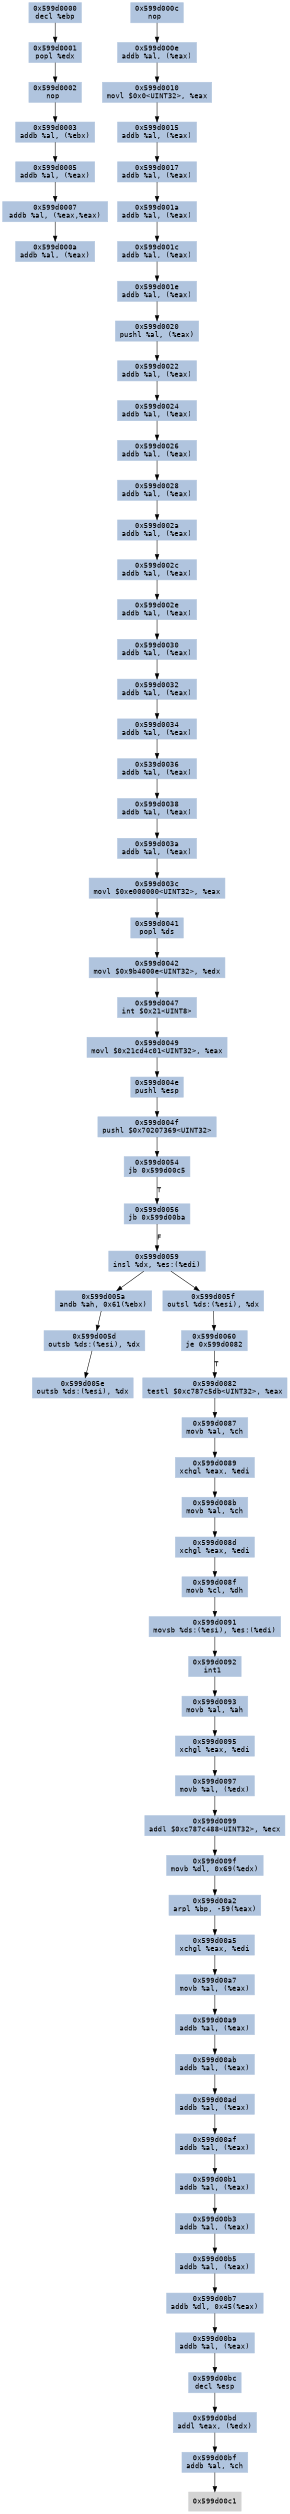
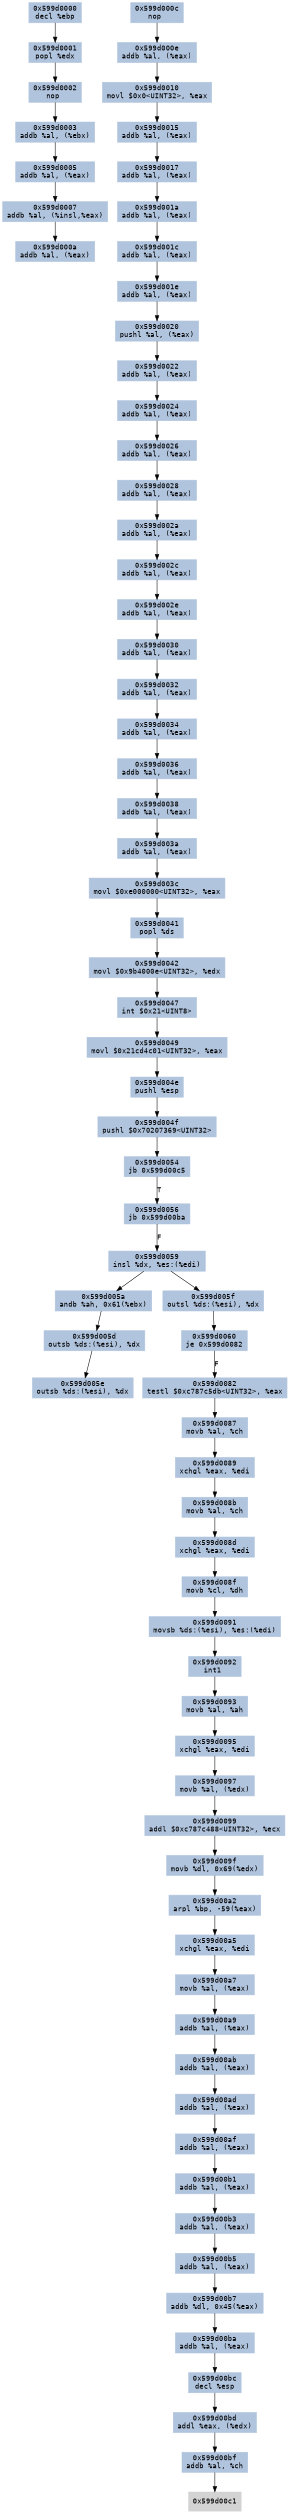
node "0x599d0007 addb %al, (%eax,%eax)": label "0x599d0007 addb %al, (%eax,%eax)" -> "0x599d0007 addb %al, (%insl,%eax)"
node "0x539d0036 addb %al, (%eax)": label "0x539d0036 addb %al, (%eax)" -> "0x599d0036 addb %al, (%eax)"
edge "0x599d0060 je 0x599d0082" -> "0x599d0082 testl $0xc787c5db<UINT32>, %eax": label "T" -> "F"
